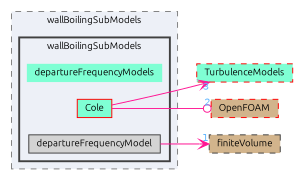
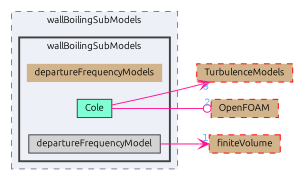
node "departureFrequencyModels": fillcolor aquamarine -> tan
node "TurbulenceModels": fillcolor aquamarine -> tan
node "Cole": color red -> grey25
node "finiteVolume": color grey25 -> red
